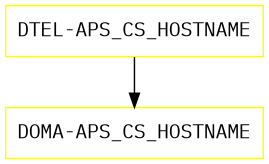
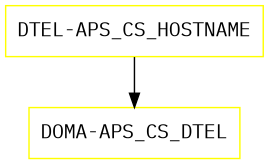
node "DOMA-APS_CS_HOSTNAME": label "DOMA-APS_CS_HOSTNAME" -> "DOMA-APS_CS_DTEL"
